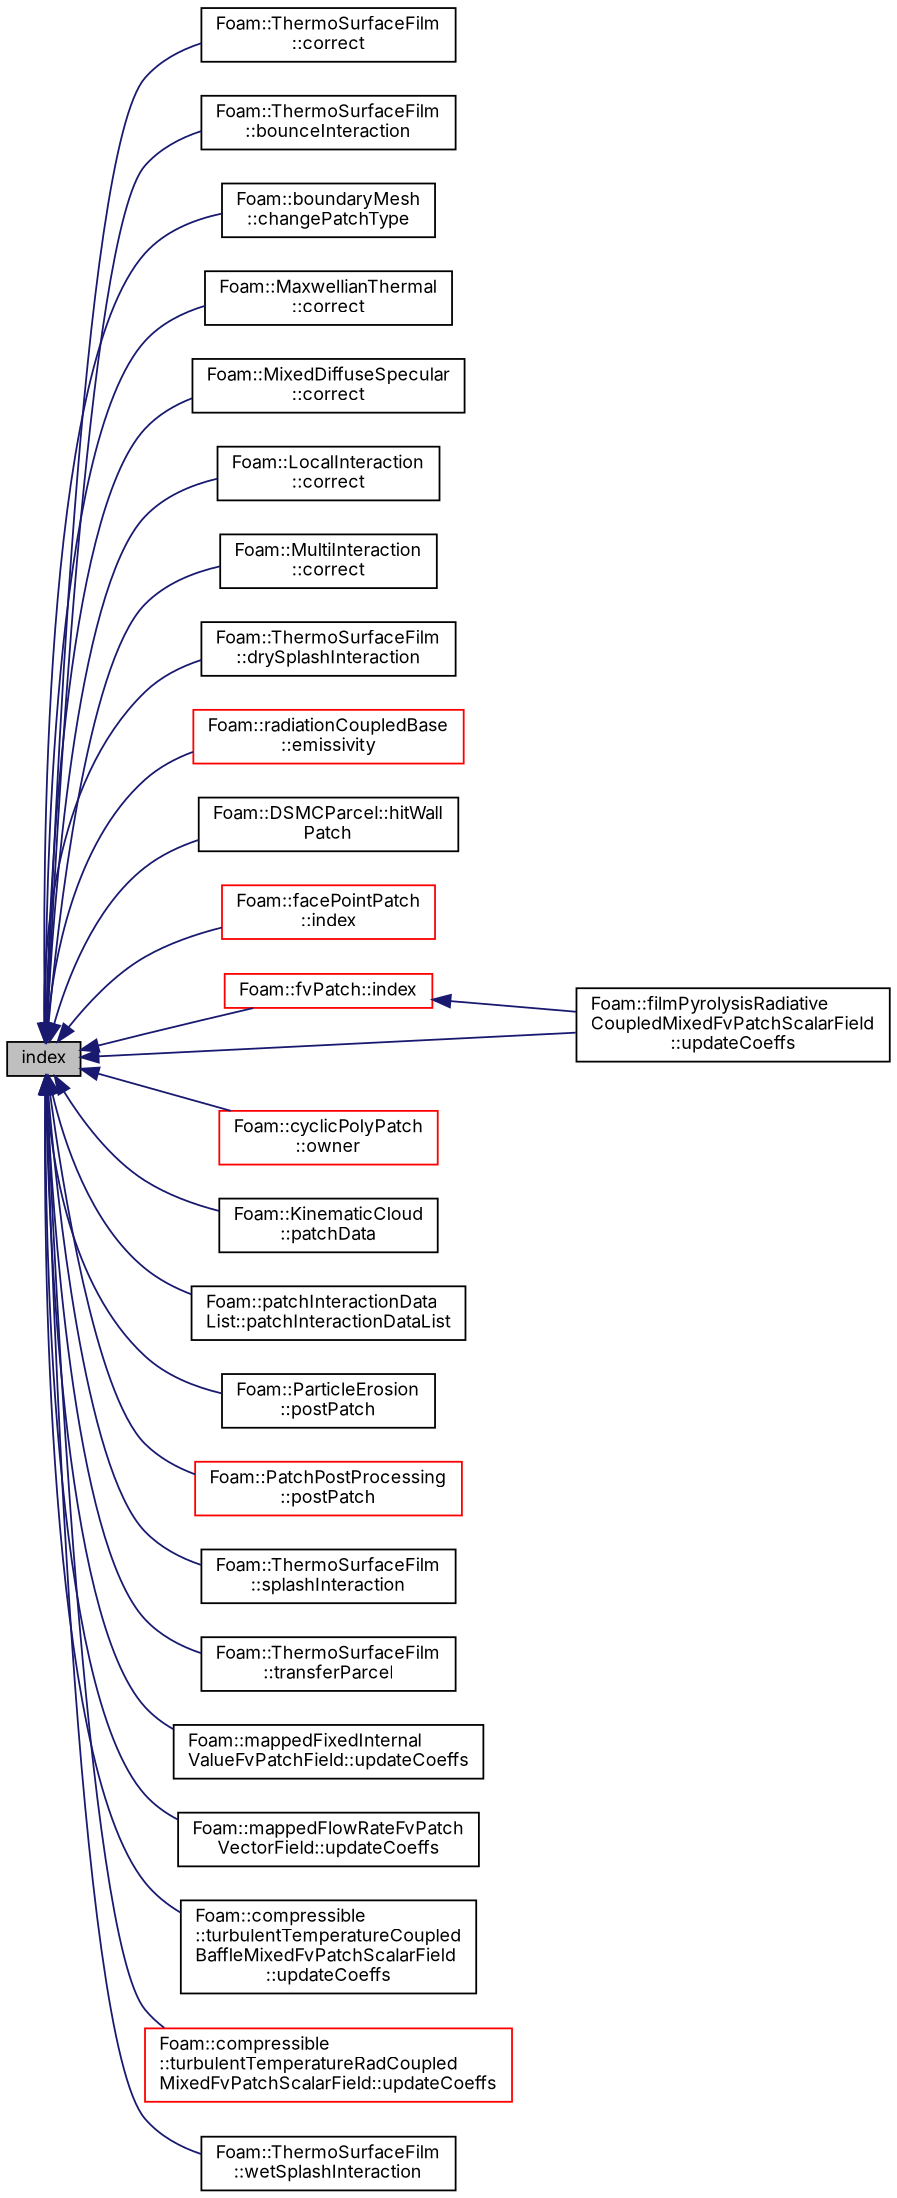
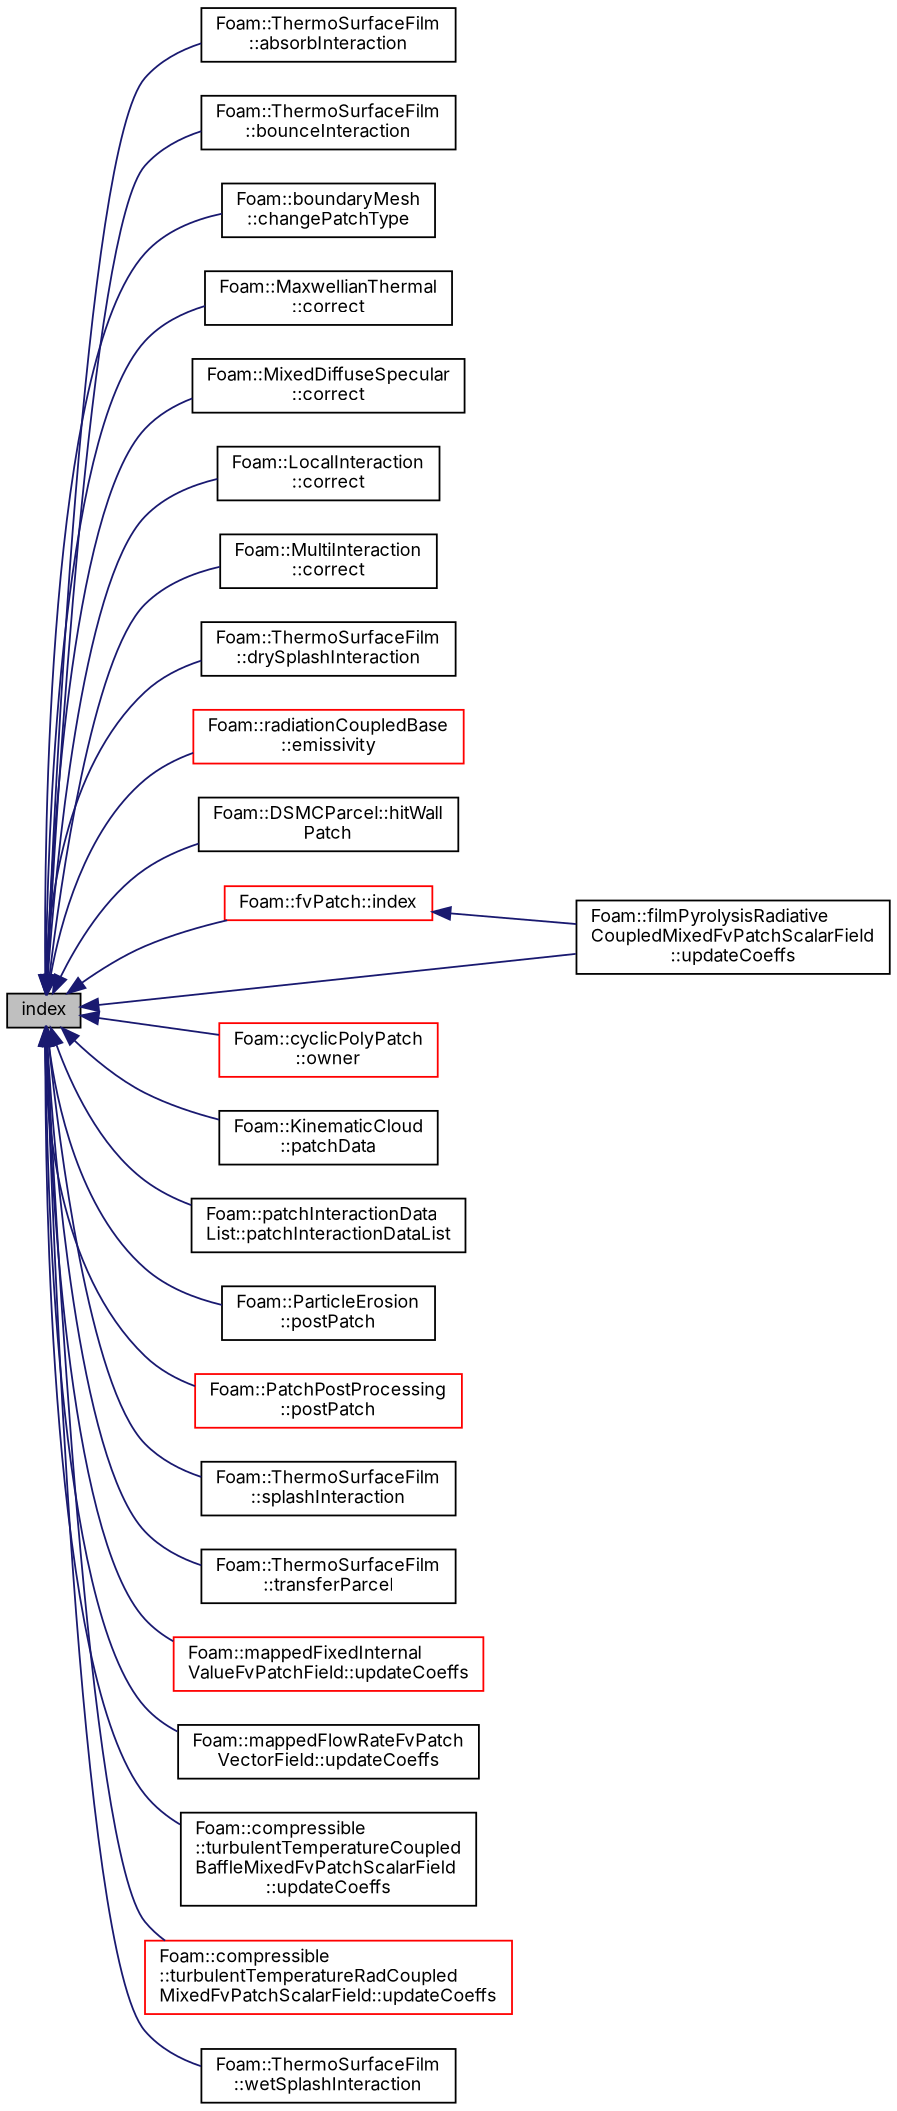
node "Foam::ThermoSurfaceFilm ::correct": label "Foam::ThermoSurfaceFilm ::correct" -> "Foam::ThermoSurfaceFilm ::absorbInteraction"
node "Foam::facePointPatch ::index": removed
node "Foam::mappedFixedInternal ValueFvPatchField::updateCoeffs": color black -> red
